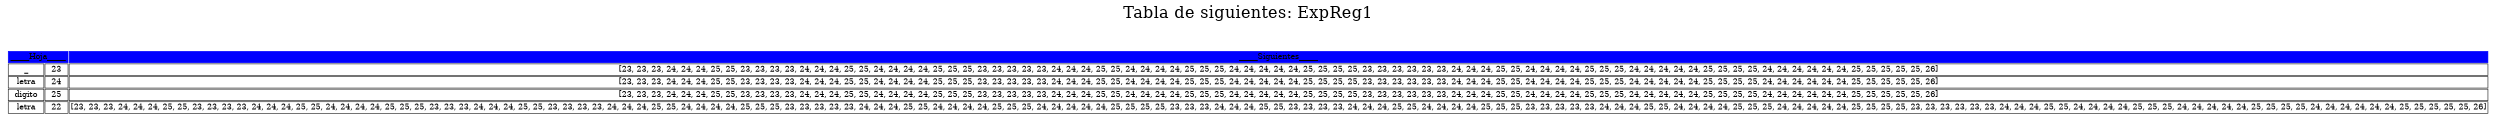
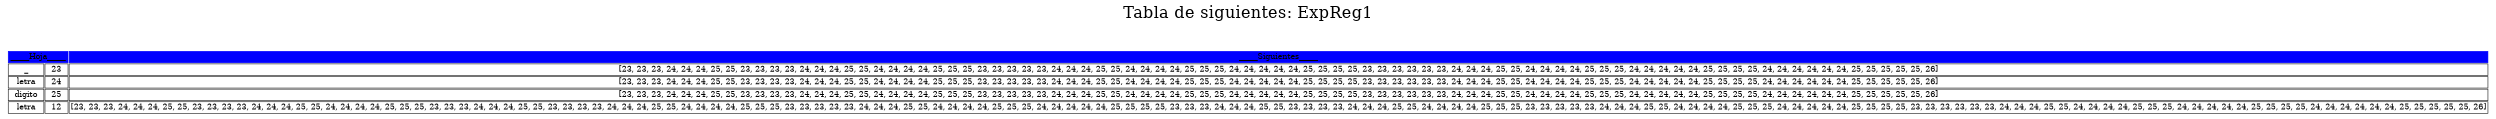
node "_____Hoja_____": text "22" -> "12"
